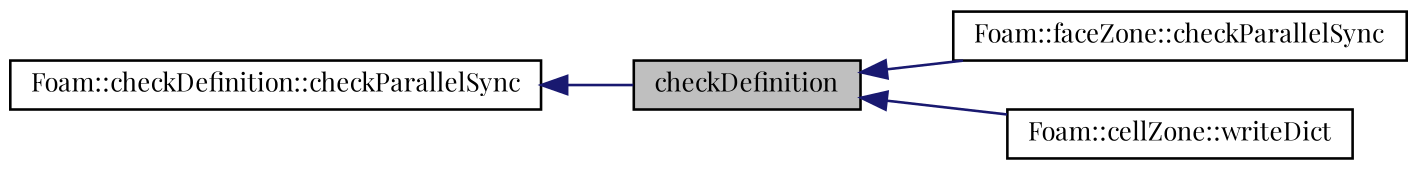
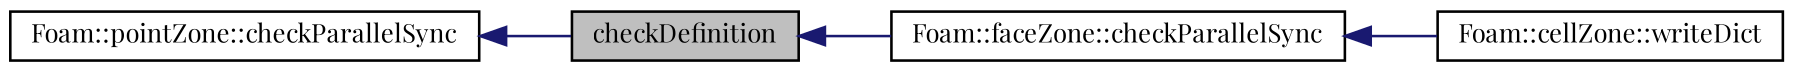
node "Foam::checkDefinition::checkParallelSync": label "Foam::checkDefinition::checkParallelSync" -> "Foam::pointZone::checkParallelSync"
edge "Foam::cellZone::writeDict" -> "checkDefinition": now "Foam::cellZone::writeDict" -> "Foam::faceZone::checkParallelSync"
